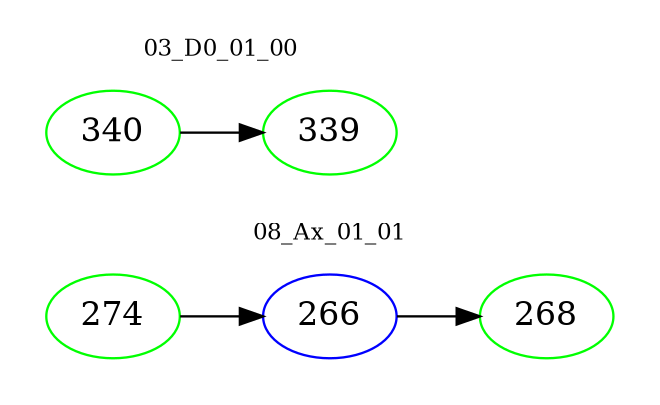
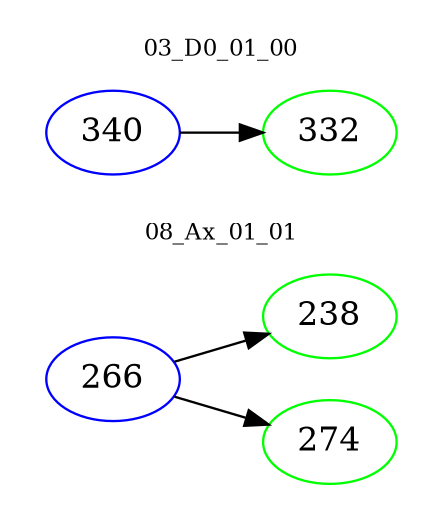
node "340": color green -> blue
node "339": label "339" -> "332"
edge "274" -> "266": reversed
node "268": label "268" -> "238"
